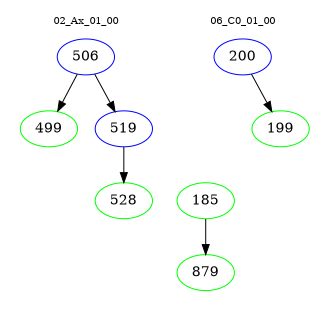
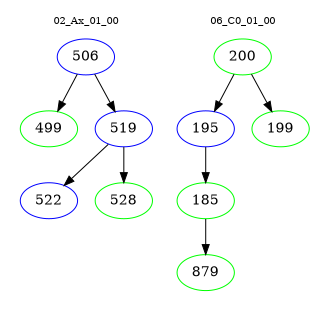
node "200": color blue -> green
node "195": added
node "522": added
